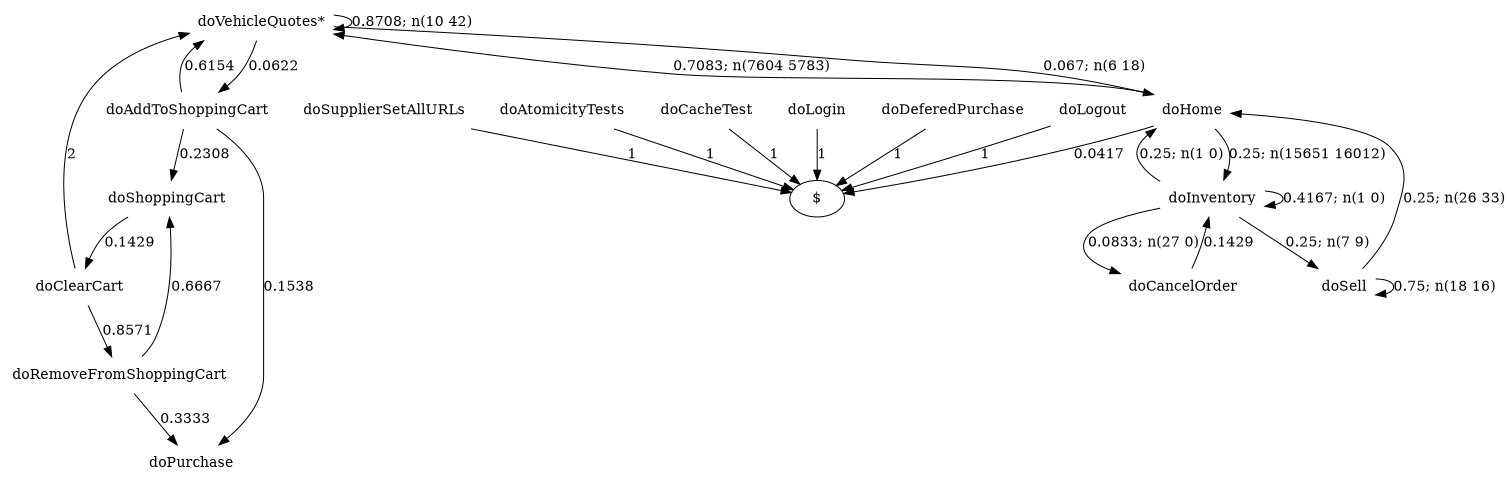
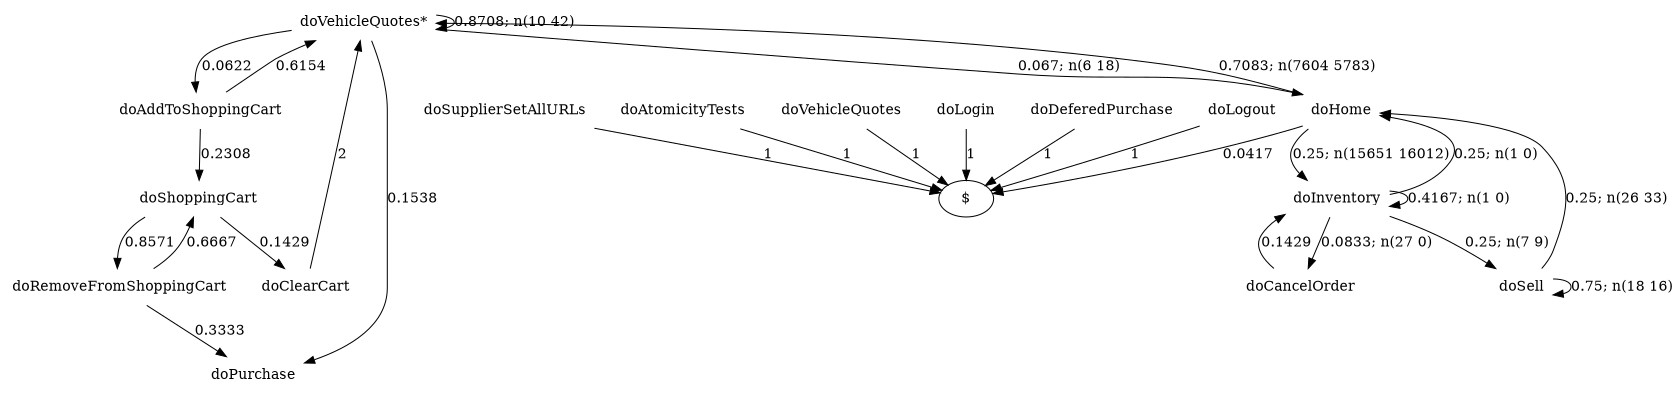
node "doCacheTest": label "doCacheTest" -> "doVehicleQuotes"
edge "doAddToShoppingCart" -> "doPurchase": now "doVehicleQuotes*" -> "doPurchase"
edge "doClearCart" -> "doRemoveFromShoppingCart": now "doShoppingCart" -> "doRemoveFromShoppingCart"
